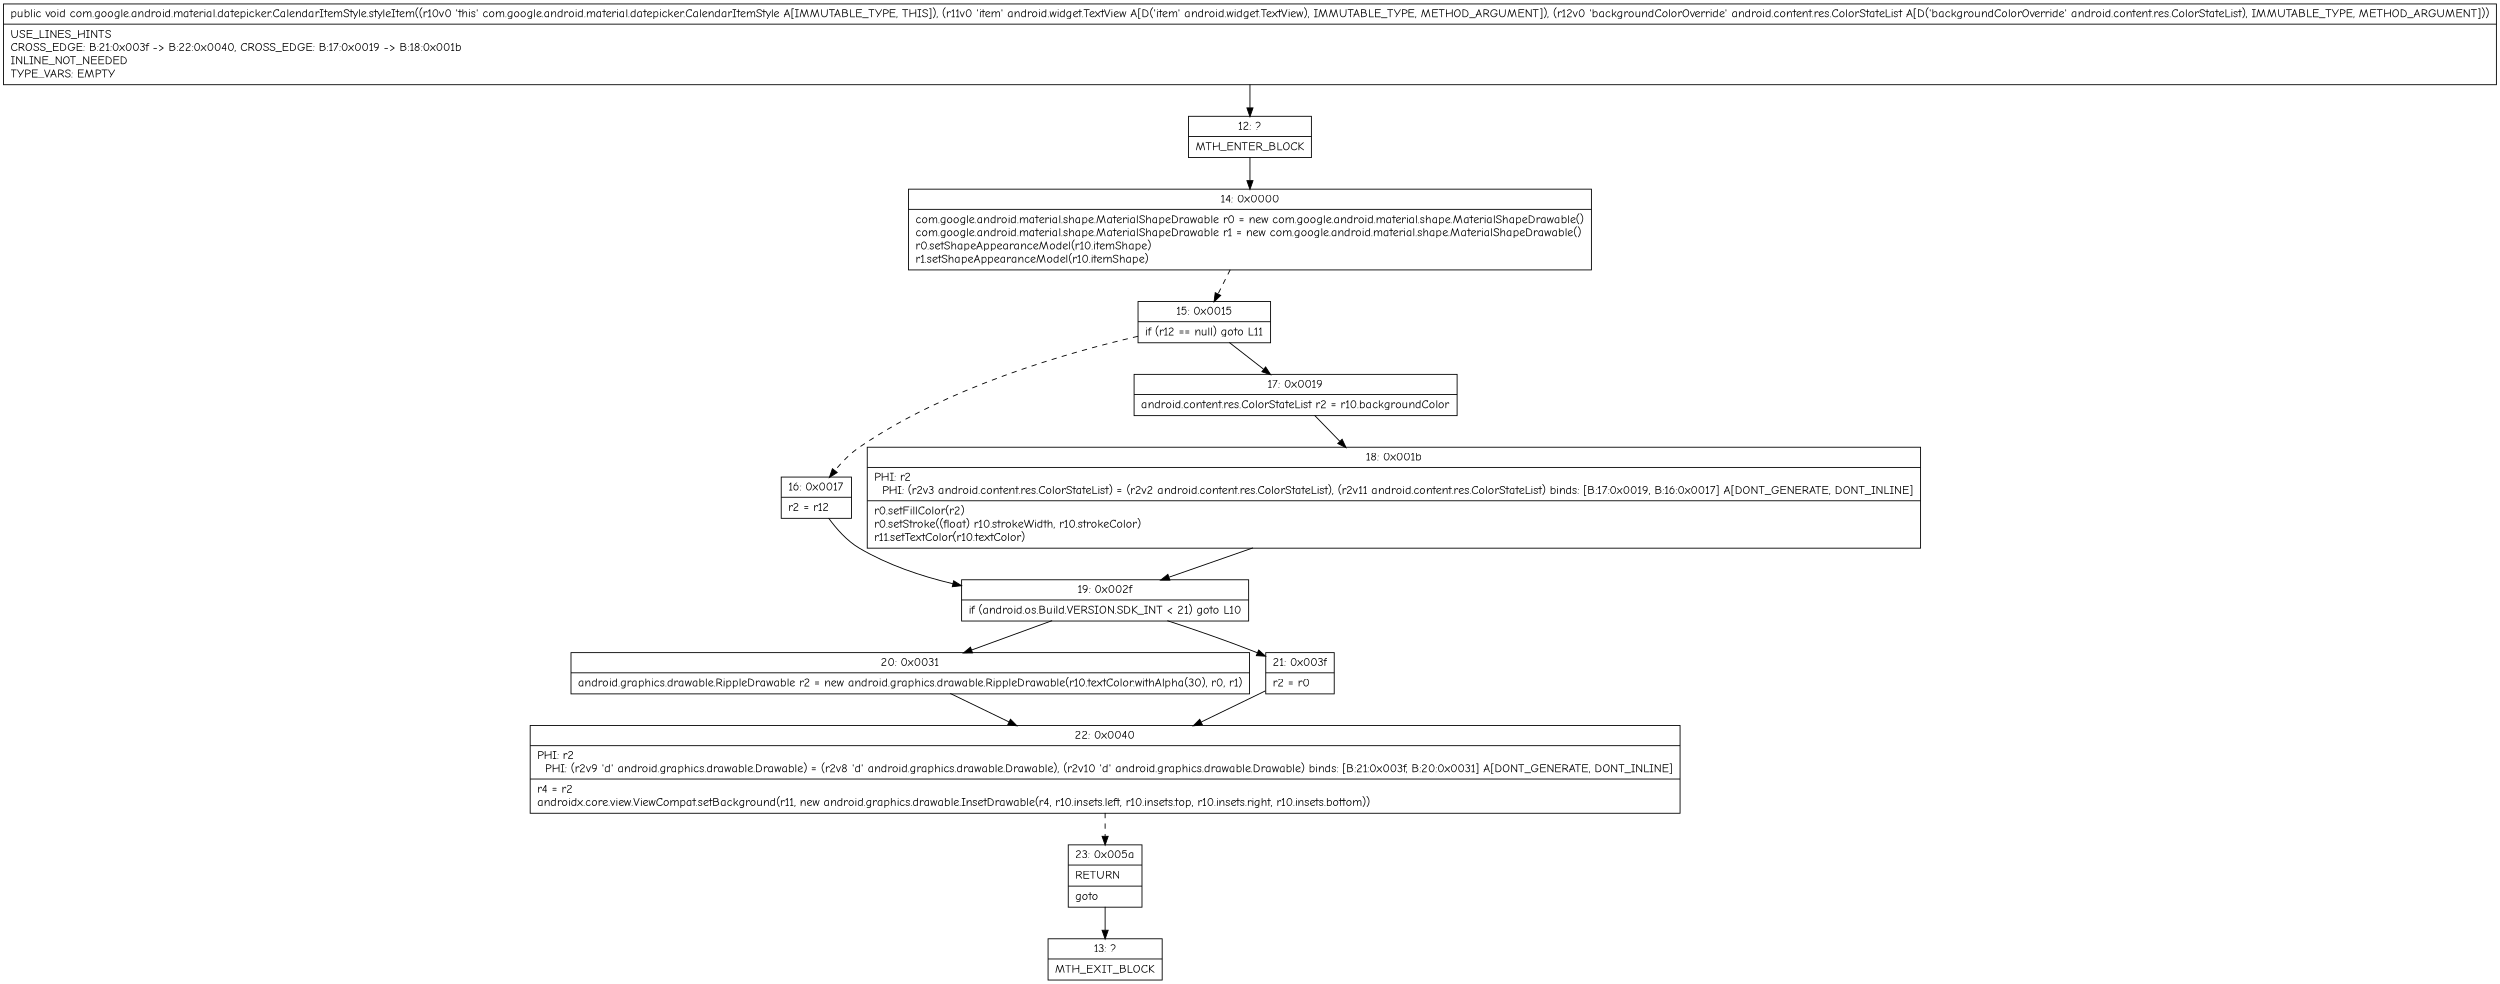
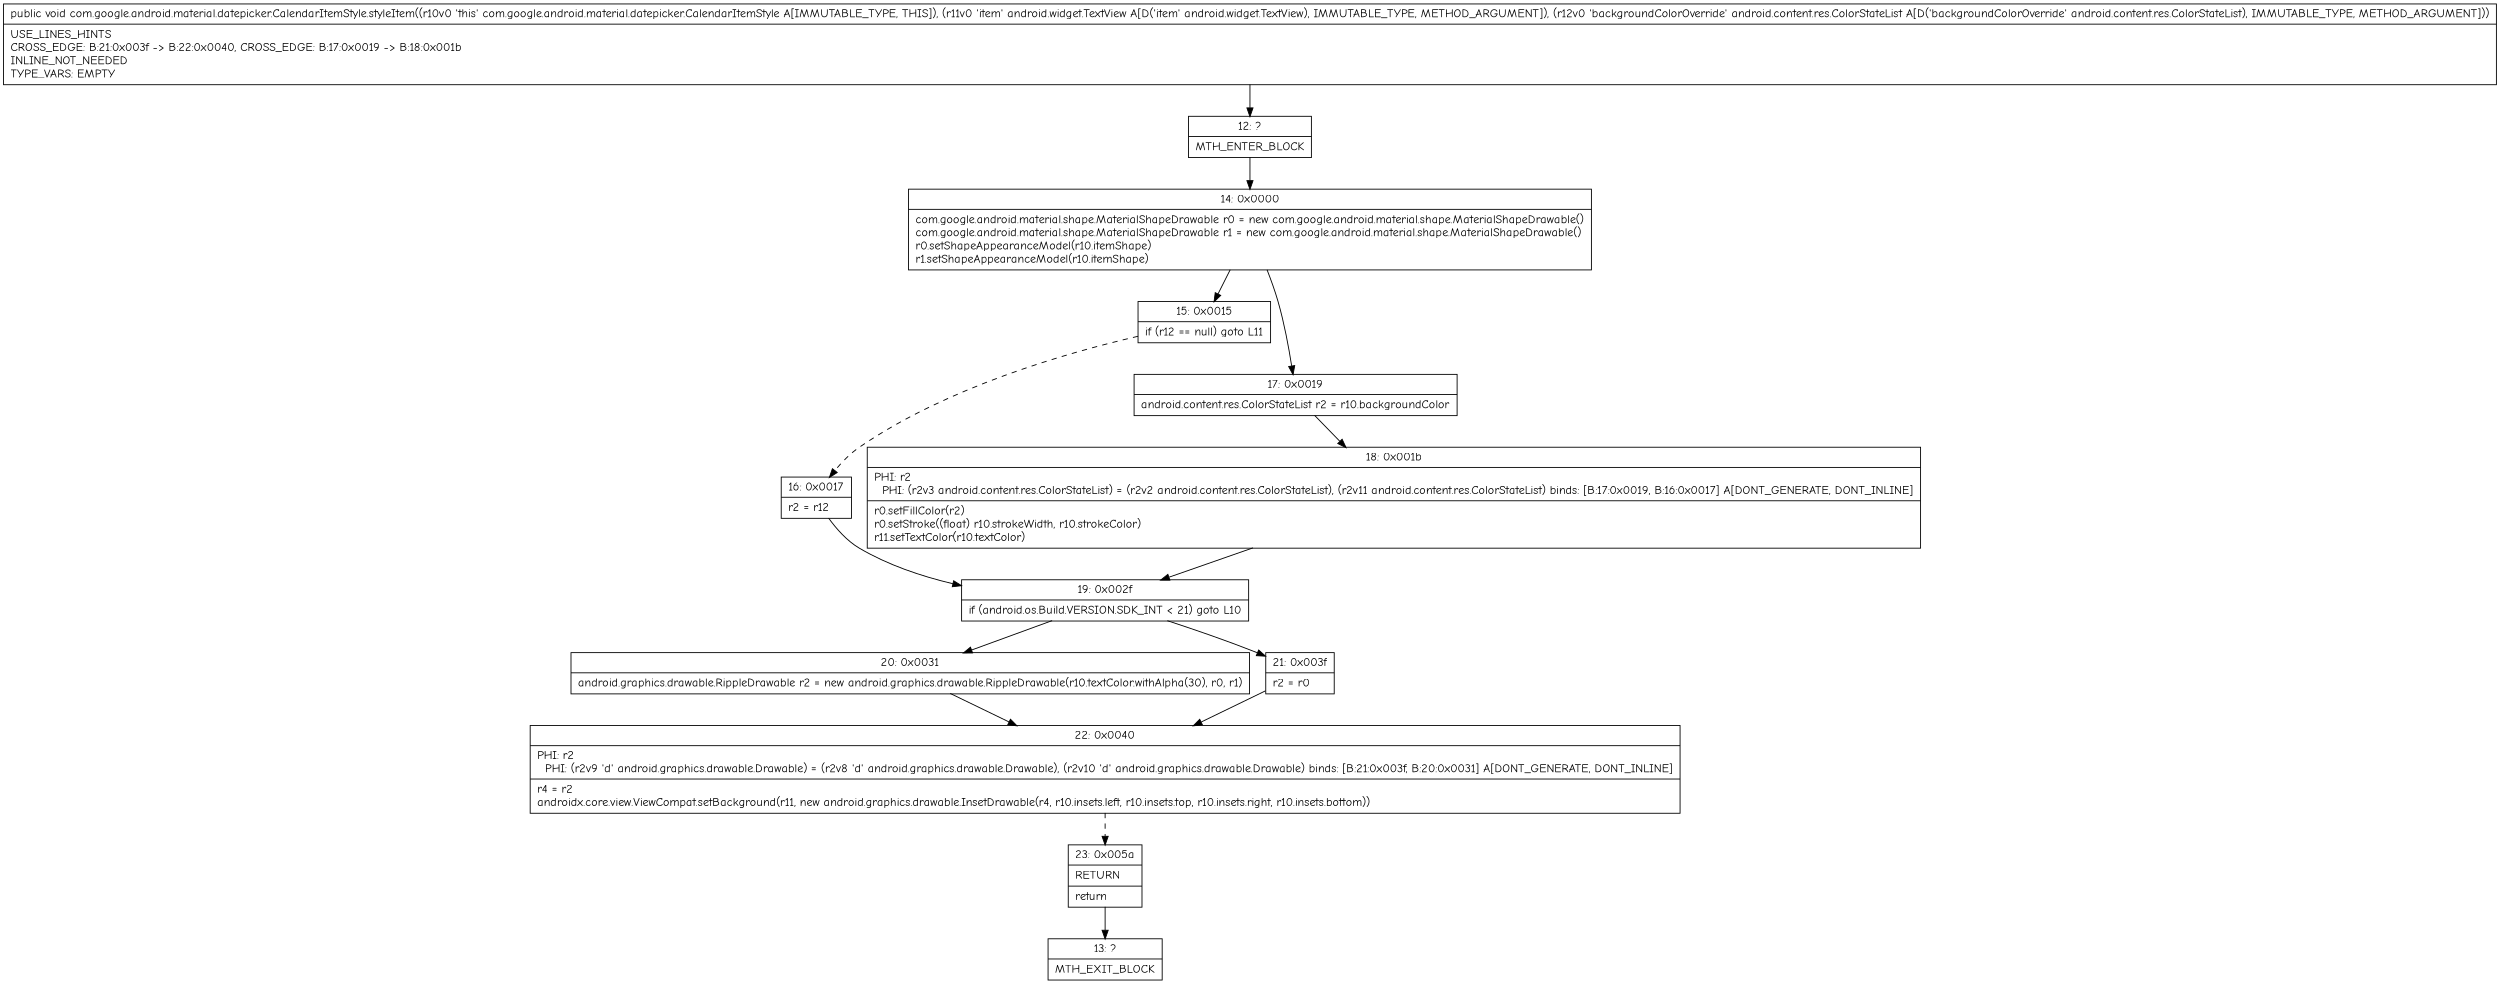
edge "14: 0x0000" -> "15: 0x0015": style dashed -> solid
edge "15: 0x0015" -> "17: 0x0019": now "14: 0x0000" -> "17: 0x0019"
node "23: 0x005a": text "goto" -> "return"
